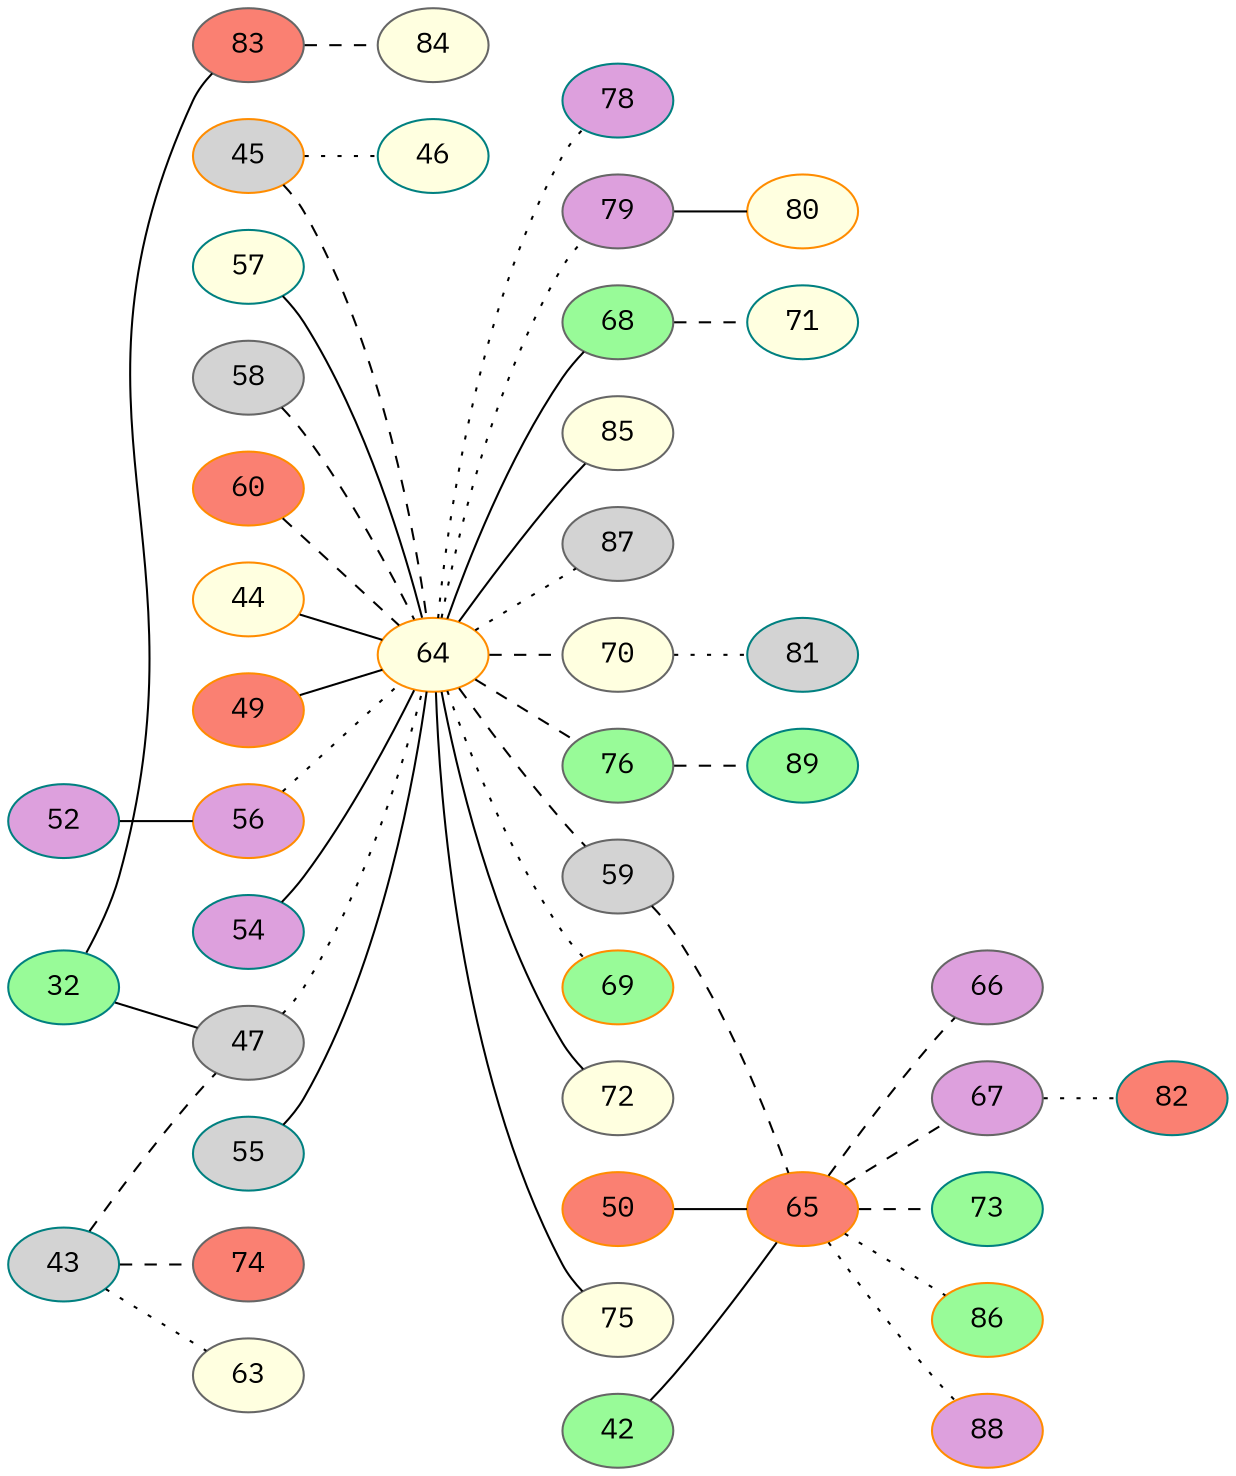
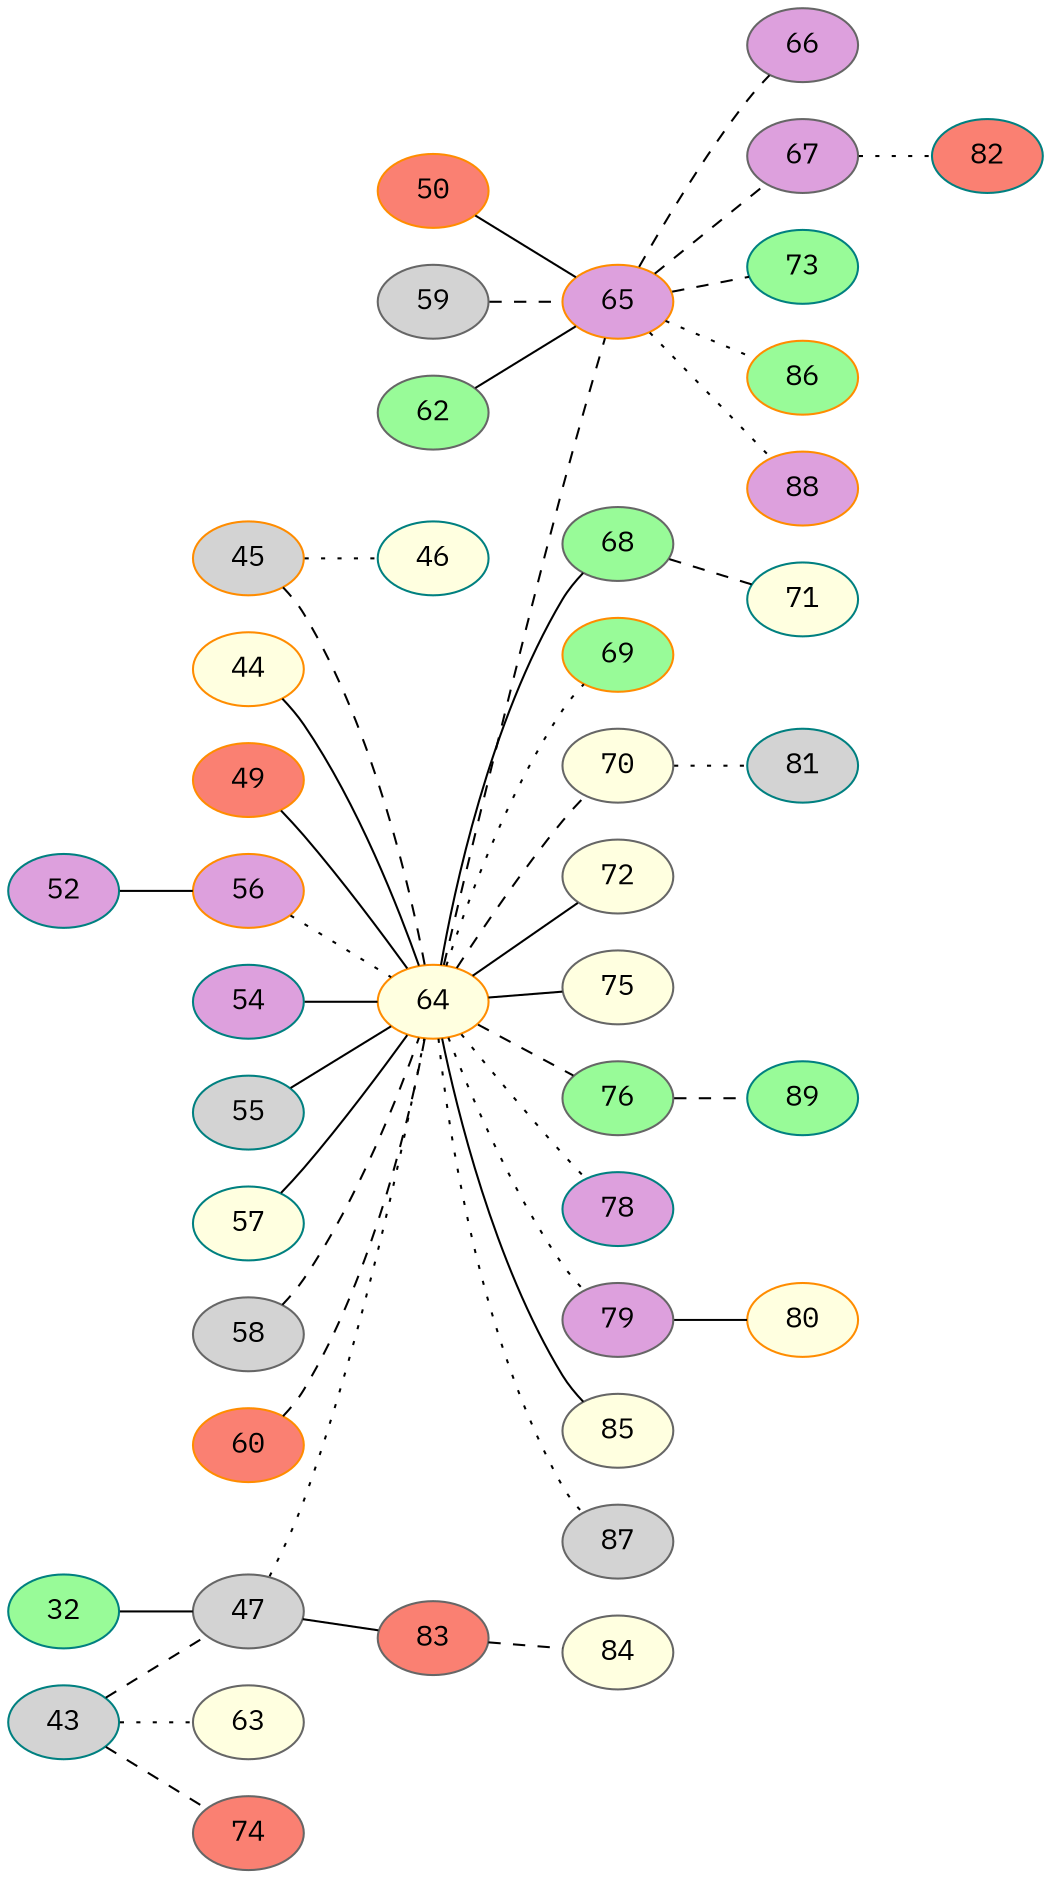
edge "83" -- "32": now "83" -- "47"
edge "64" -- "59": now "64" -- "65"
node "65": fillcolor salmon -> plum
node "42": label "42" -> "62"
